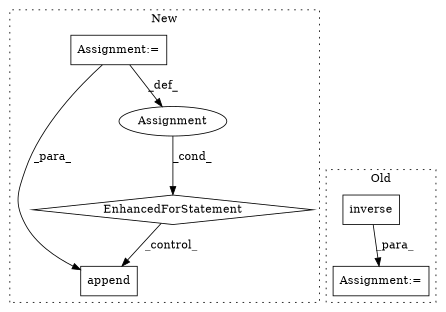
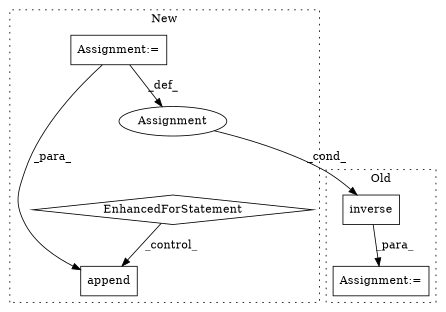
edge "Assignment" -> "EnhancedForStatement": now "Assignment" -> "inverse"
